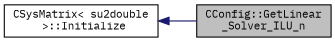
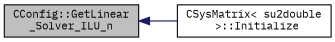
edge "CConfig::GetLinear _Solver_ILU_n" -> "CSysMatrix< su2double >::Initialize": reversed
